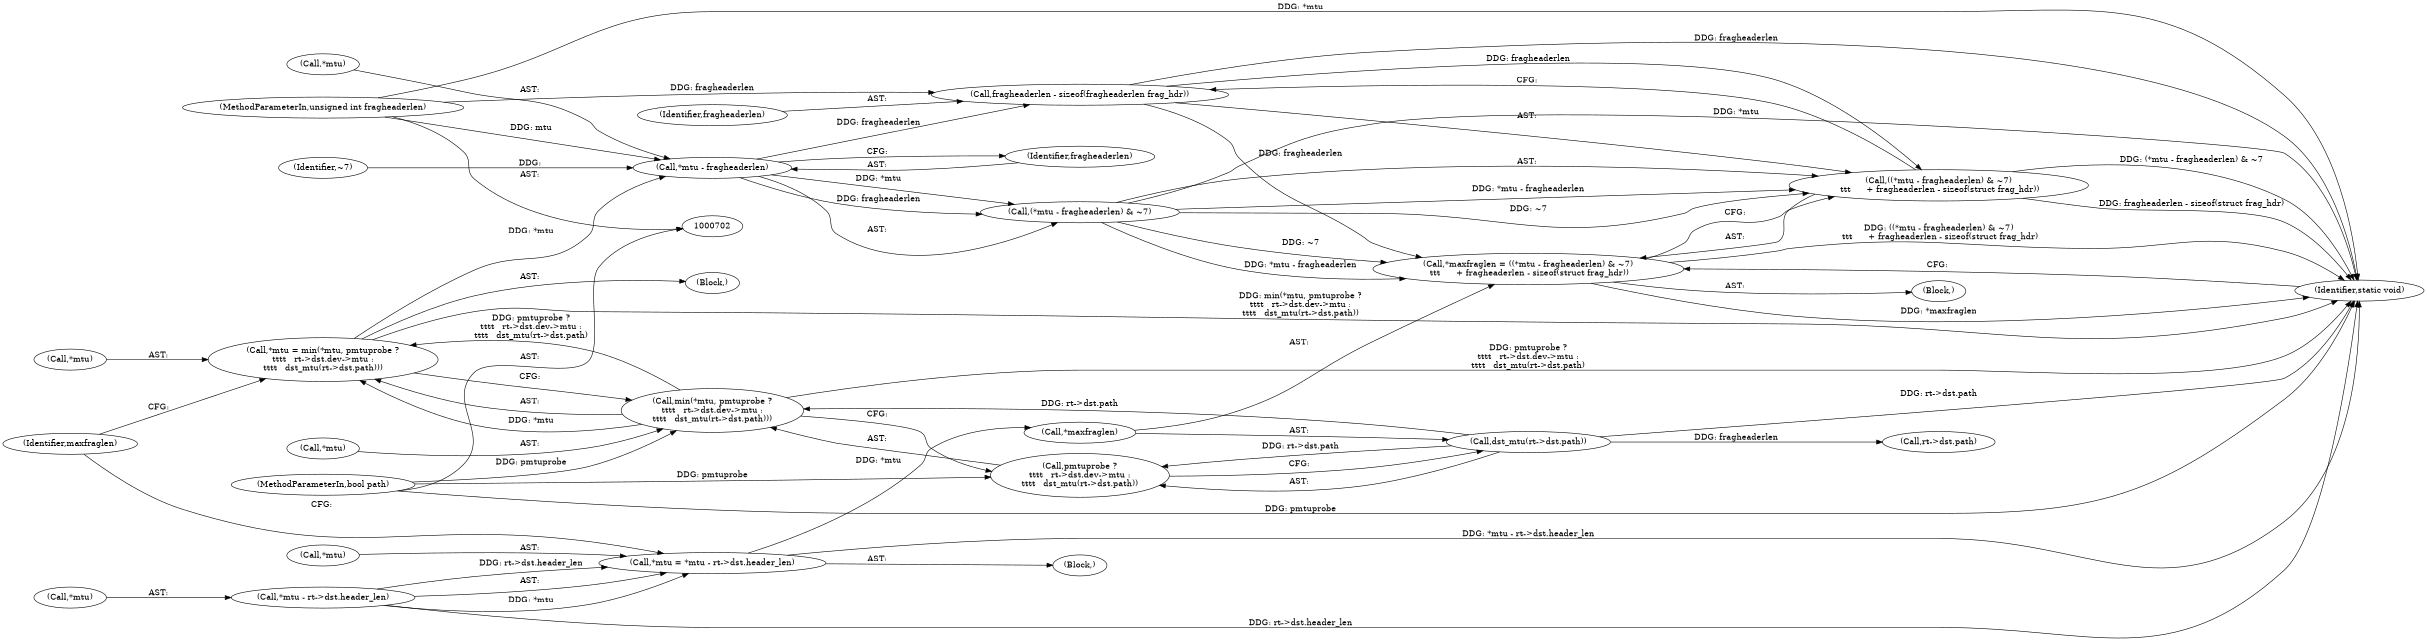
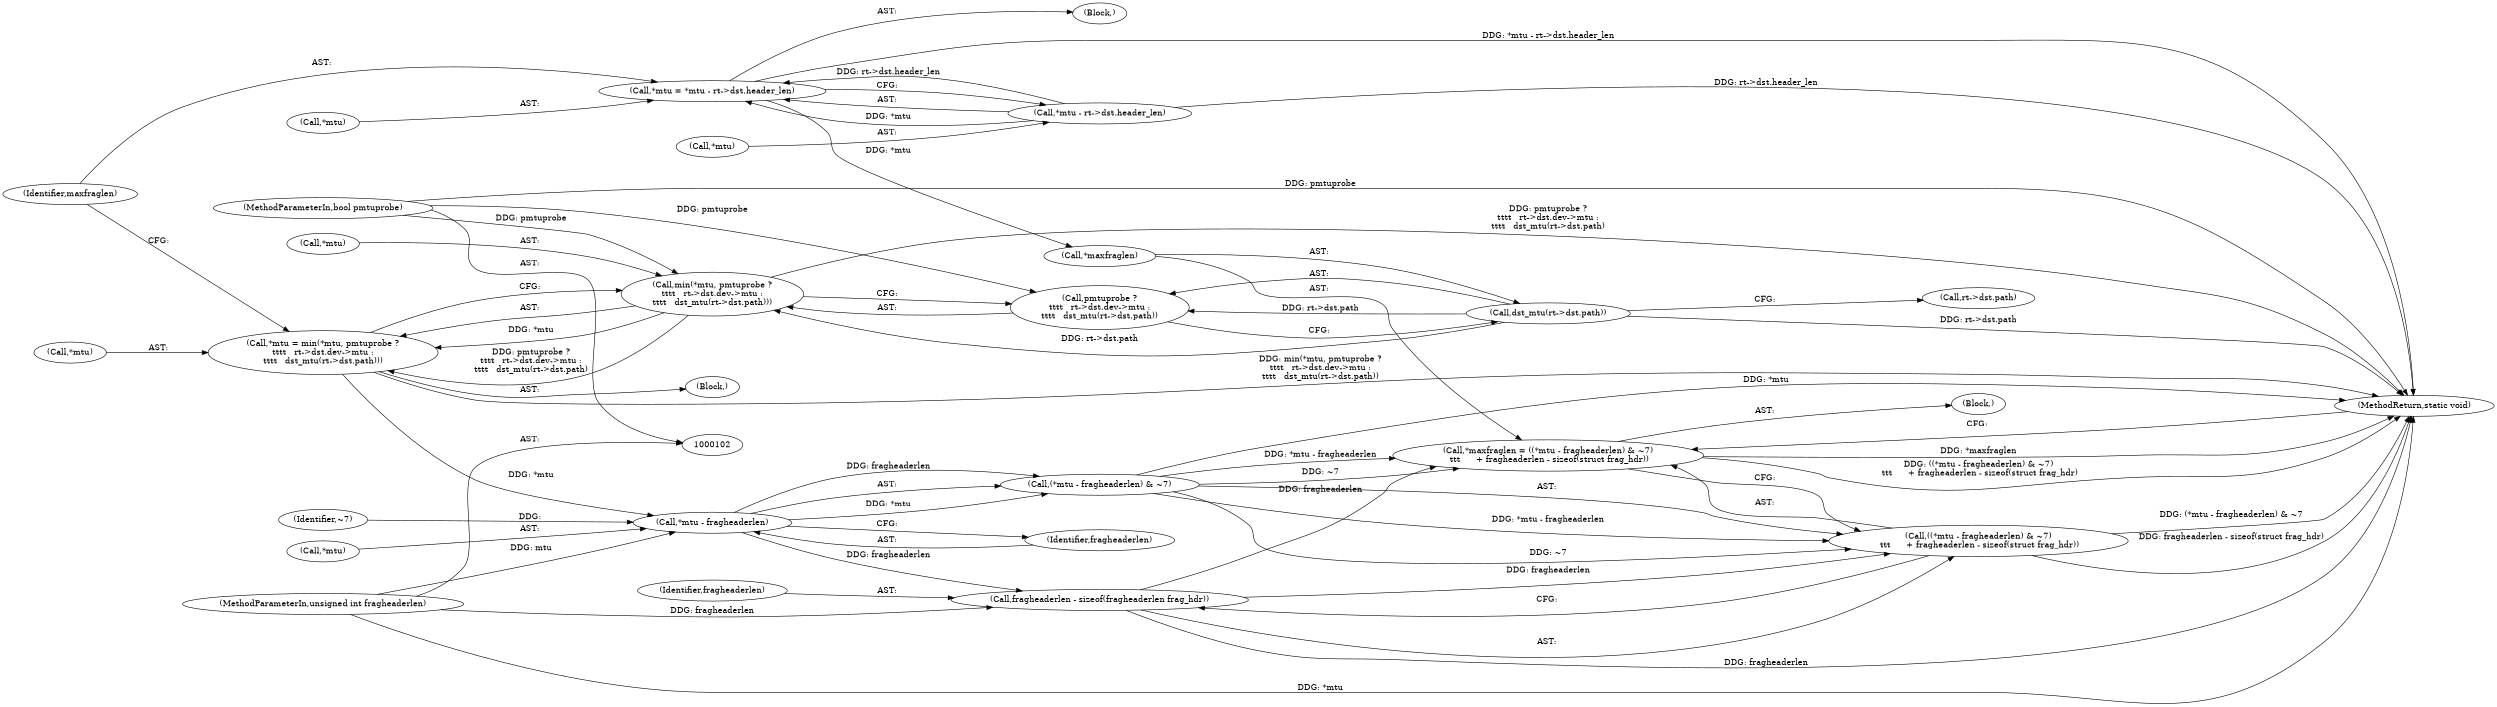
edge "(Call,*mtu = *mtu - rt->dst.header_len)" -> "(Call,*mtu - rt->dst.header_len)": added, label "CFG:"
node "1000702": label "1000702" -> "1000102"
node "(Identifier,static void)": label "(Identifier,static void)" -> "(MethodReturn,static void)"
edge "(Call,dst_mtu(rt->dst.path))" -> "(Call,rt->dst.path)": label "DDG: fragheaderlen" -> "CFG: "
node "(MethodParameterIn,bool path)": label "(MethodParameterIn,bool path)" -> "(MethodParameterIn,bool pmtuprobe)"
edge "(Identifier,maxfraglen)" -> "(Call,*mtu = *mtu - rt->dst.header_len)": label "CFG: " -> "AST: "
